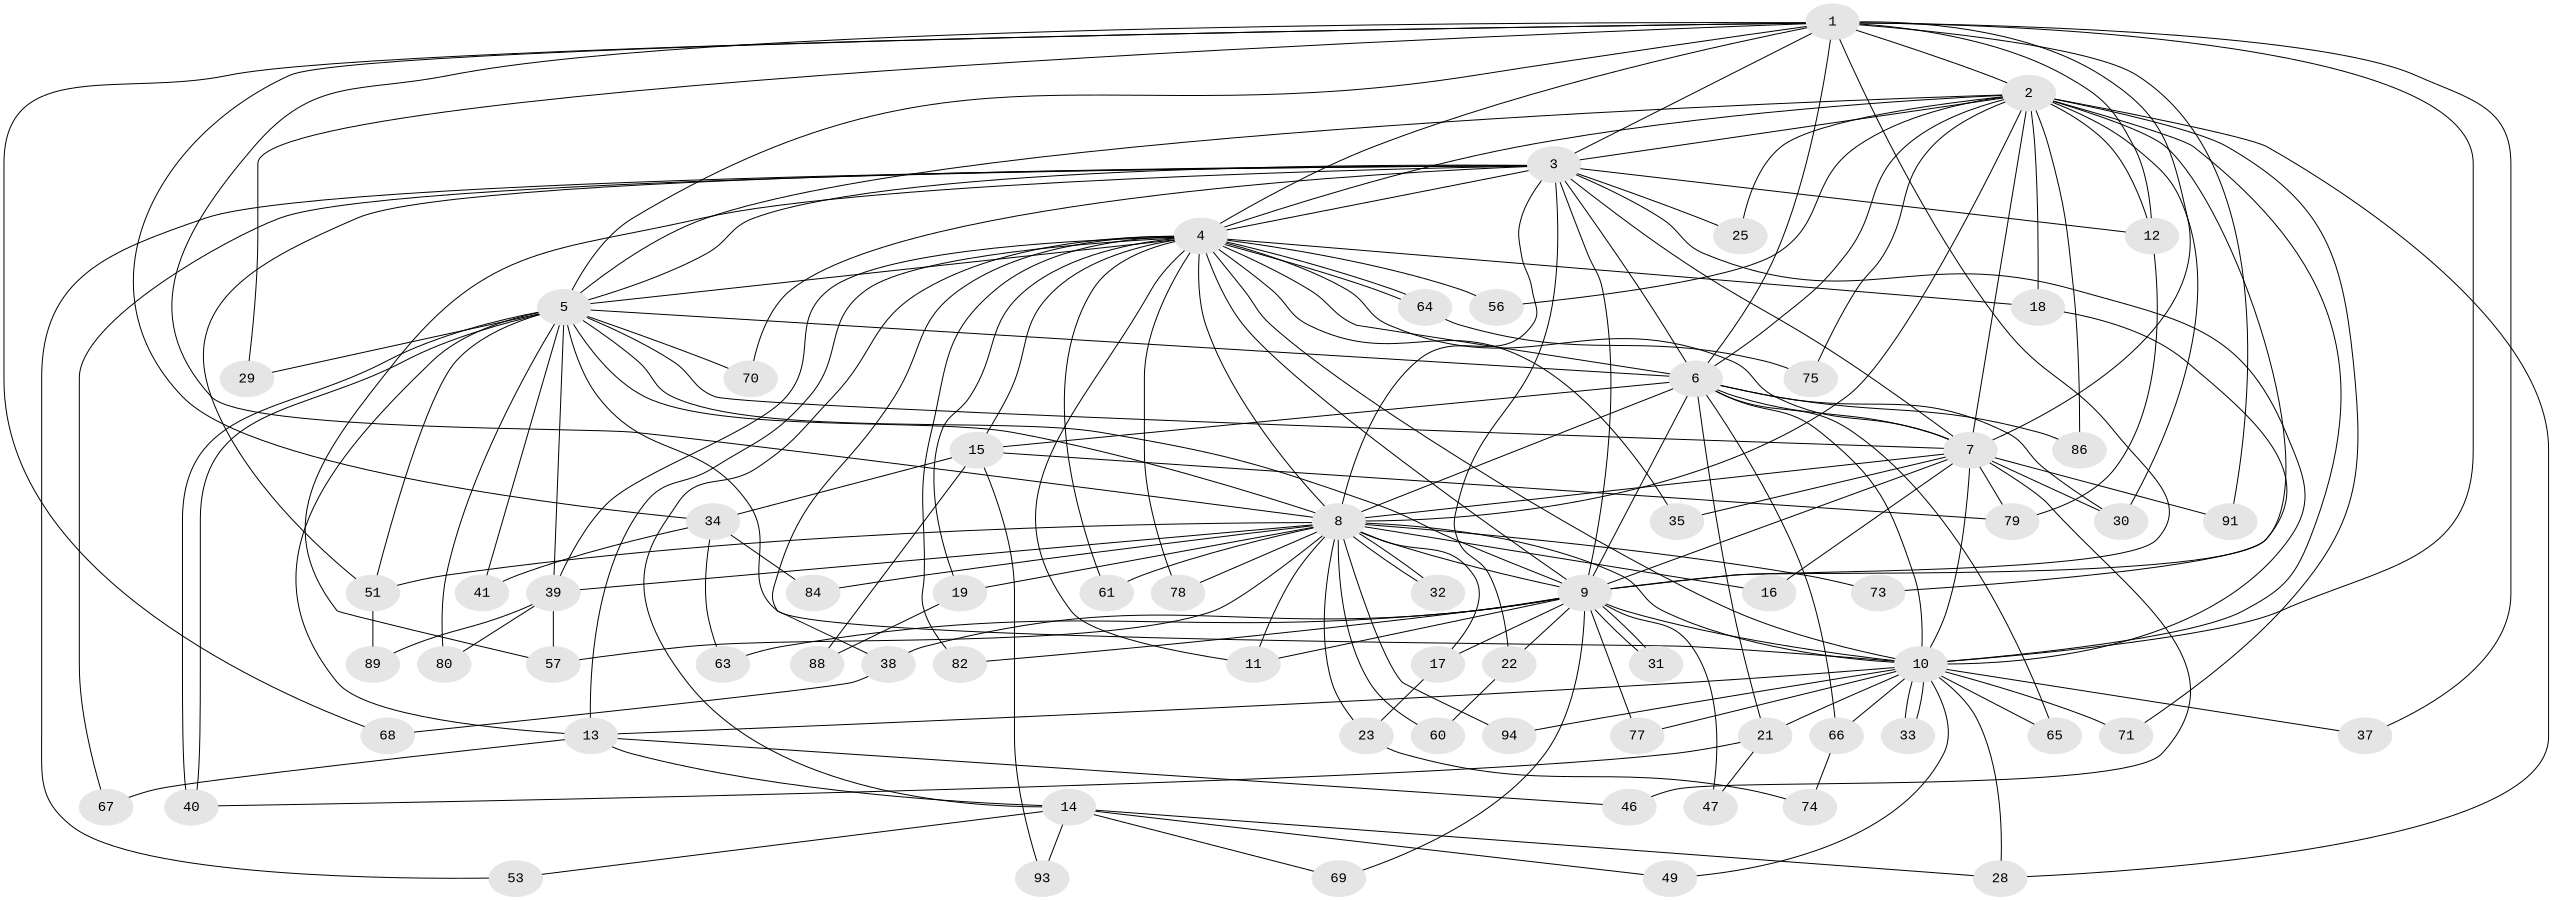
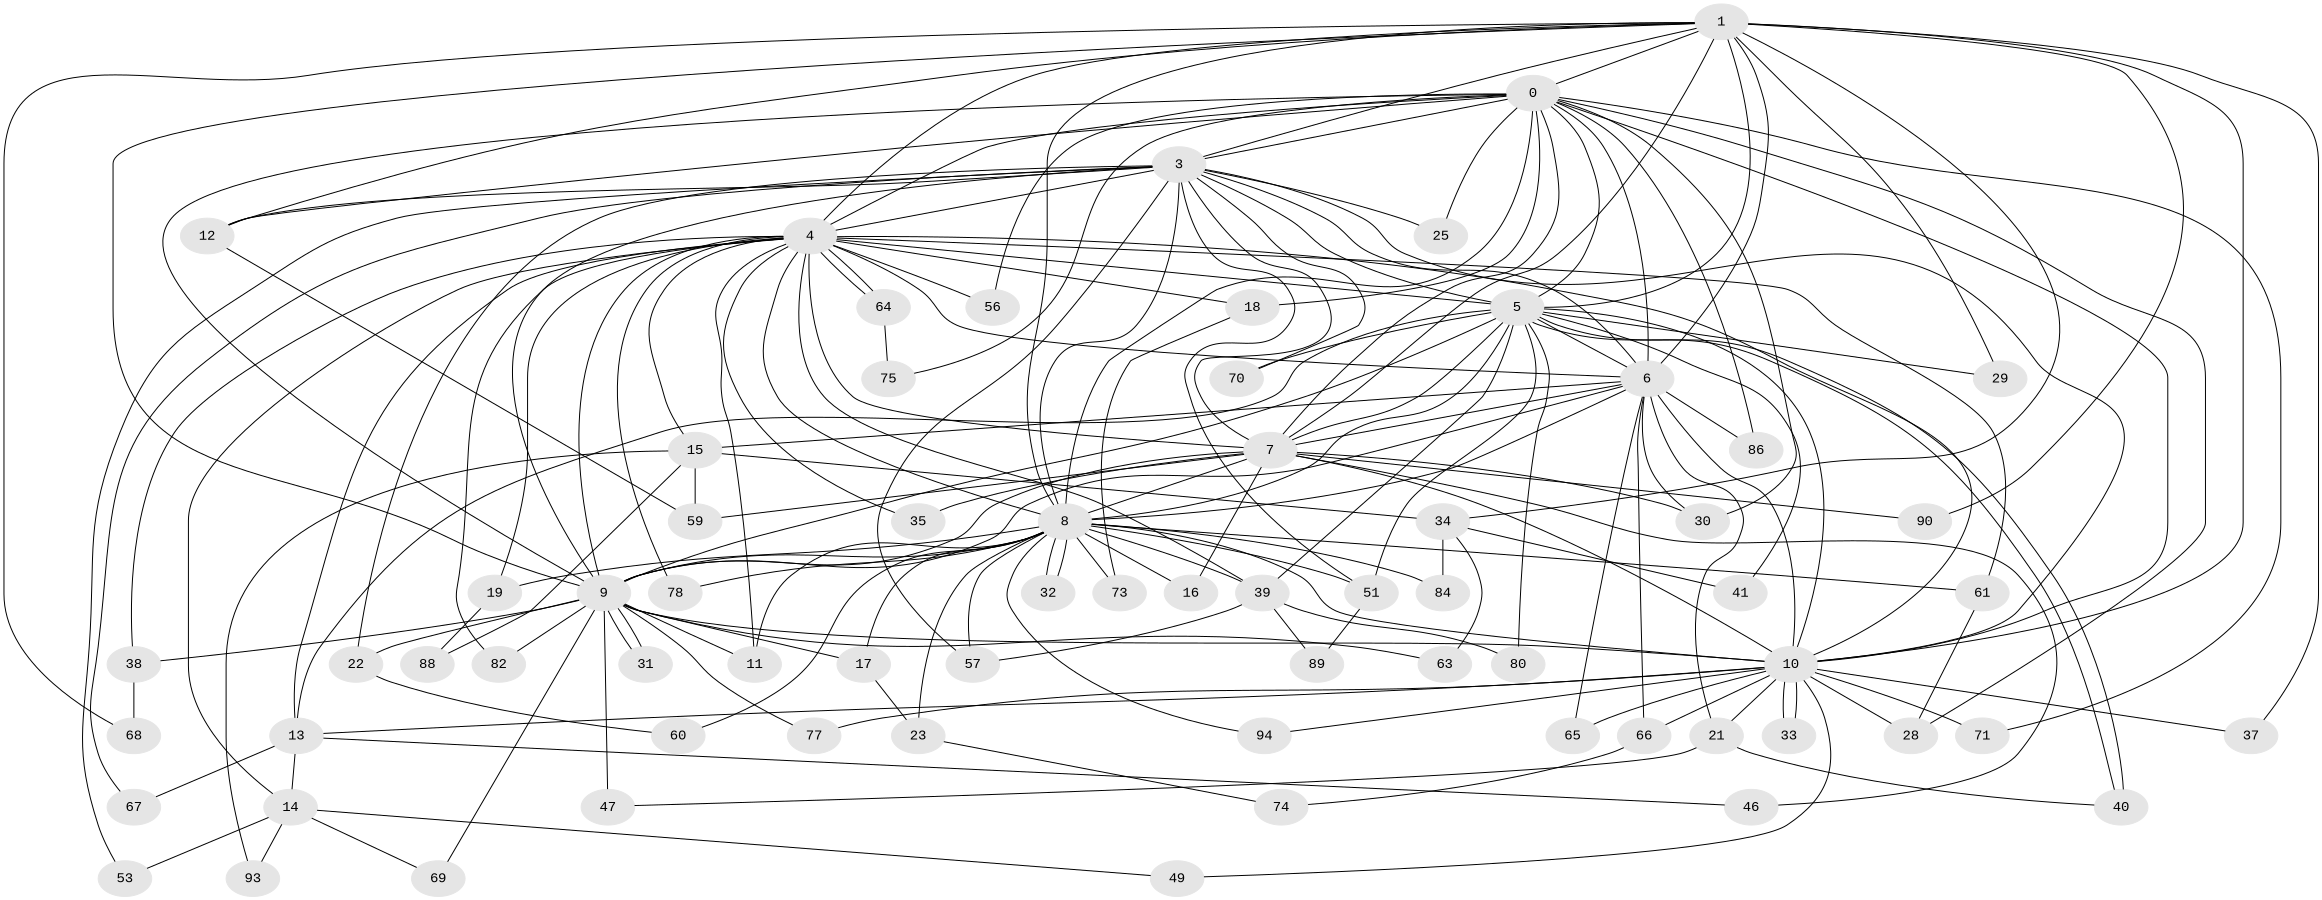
node "2": label "2" -> "0"
node "79": label "79" -> "59"
node "91": label "91" -> "90"
edge "14" -- "28": now "61" -- "28"
